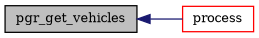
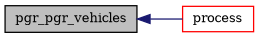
node "pgr_get_vehicles": label "pgr_get_vehicles" -> "pgr_pgr_vehicles"
